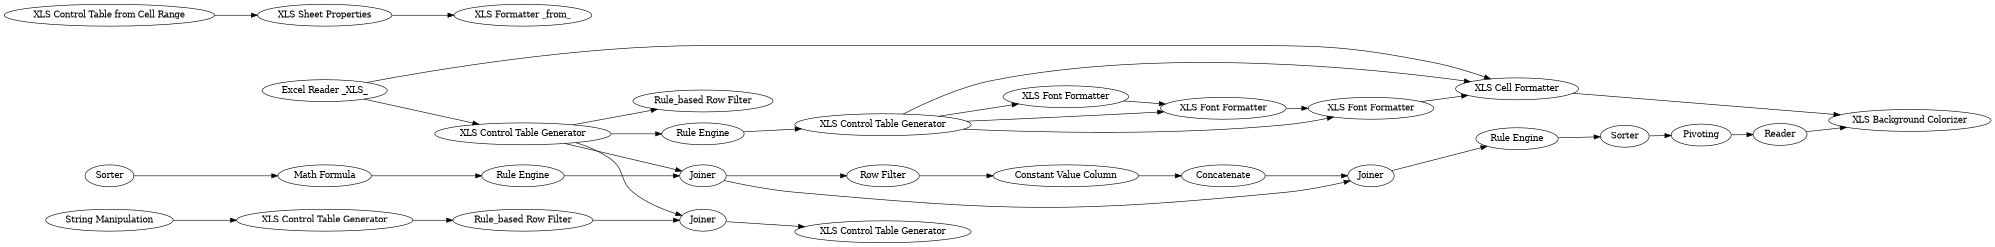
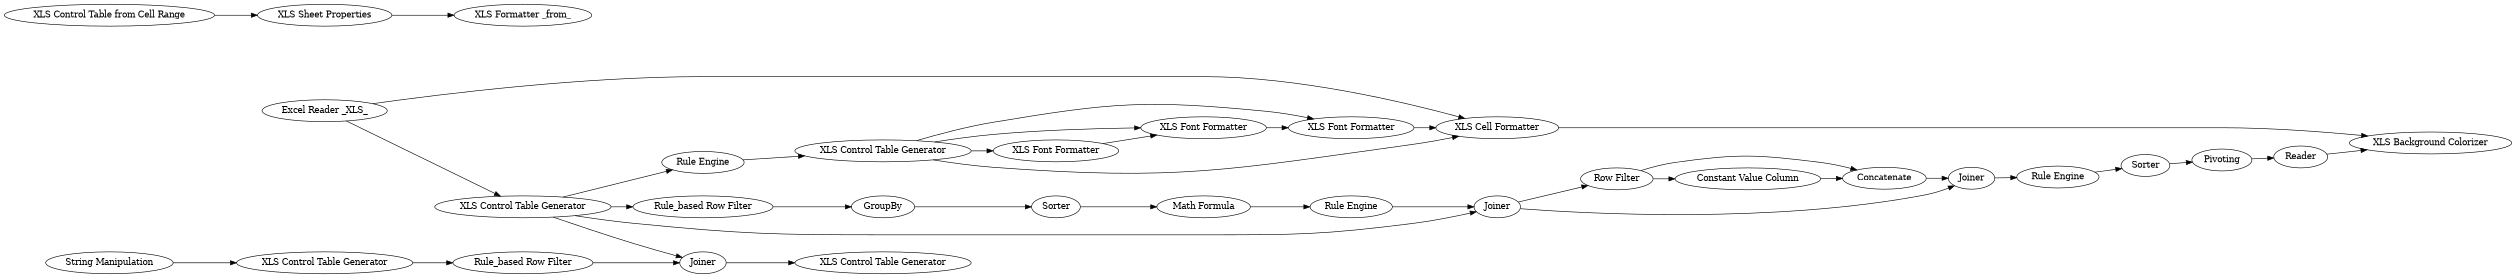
edge "Row Filter" -> "Concatenate": added
node "GroupBy": added
